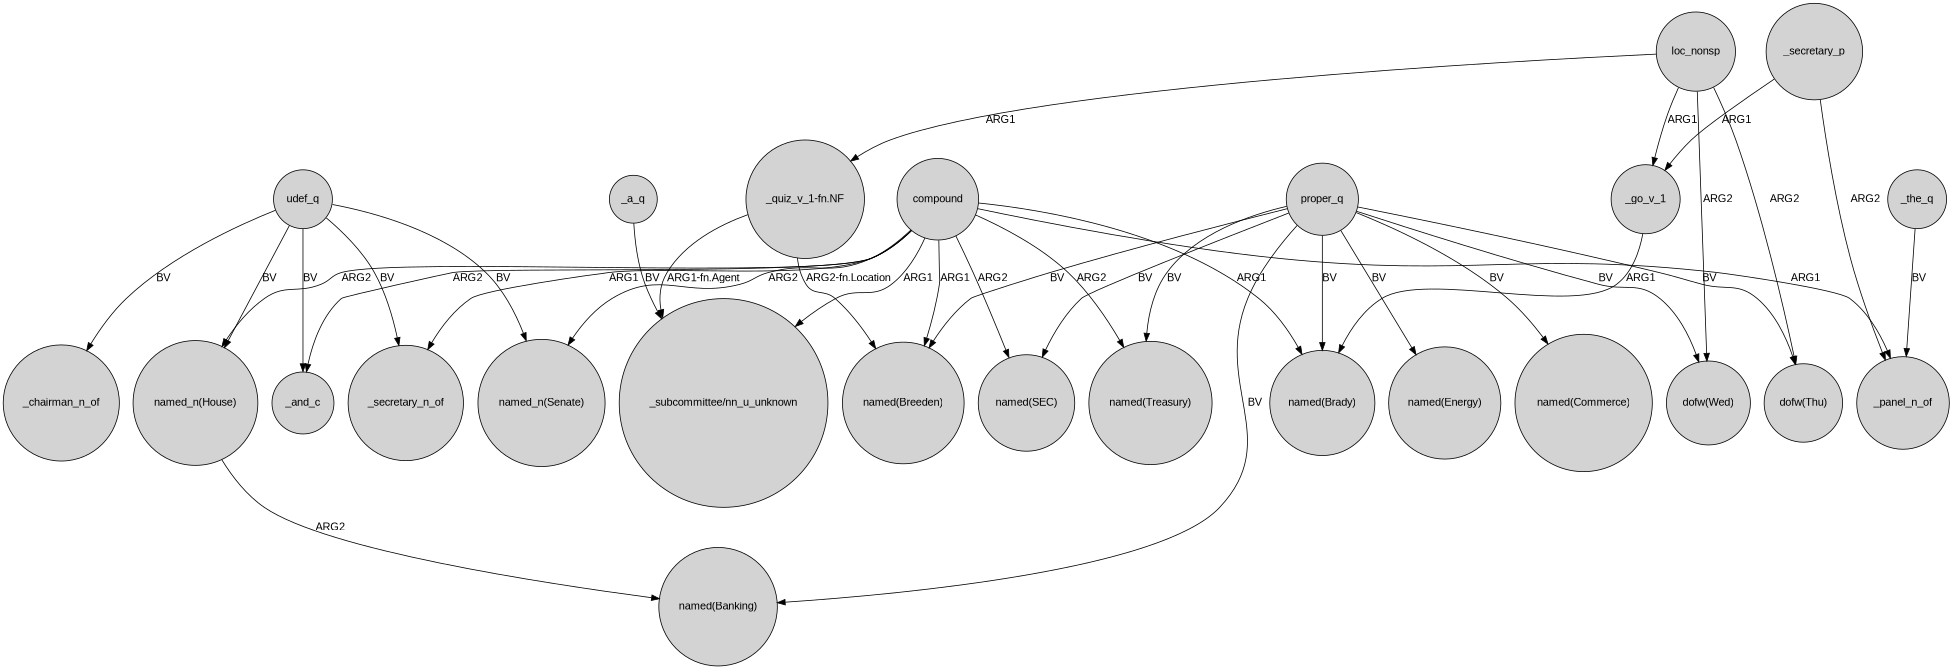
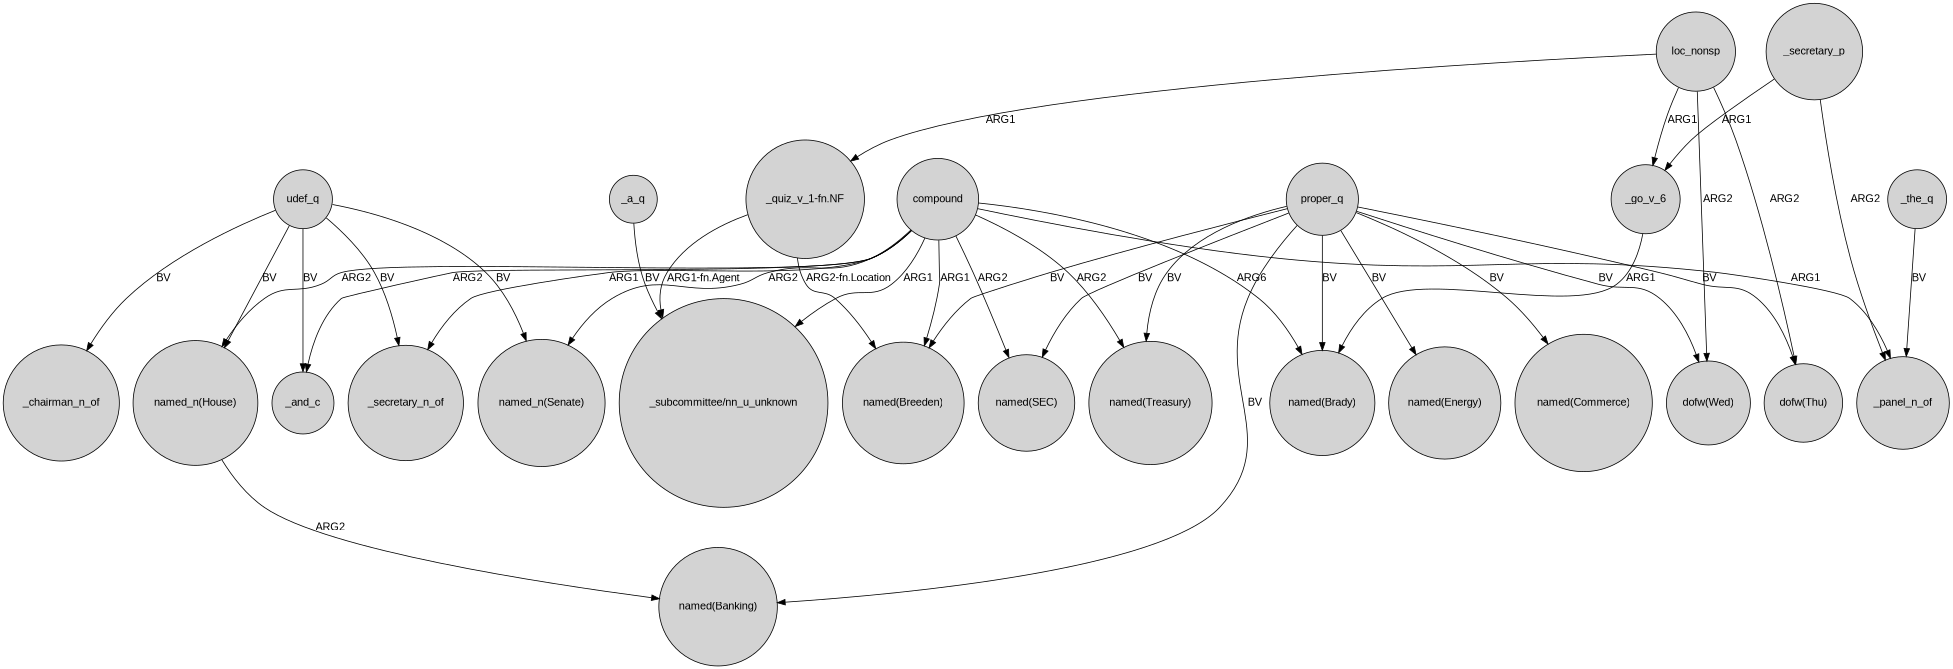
node "_go_v_1": label "_go_v_1" -> "_go_v_6"
edge "compound" -> "named(Brady)": label "ARG1" -> "ARG6"
